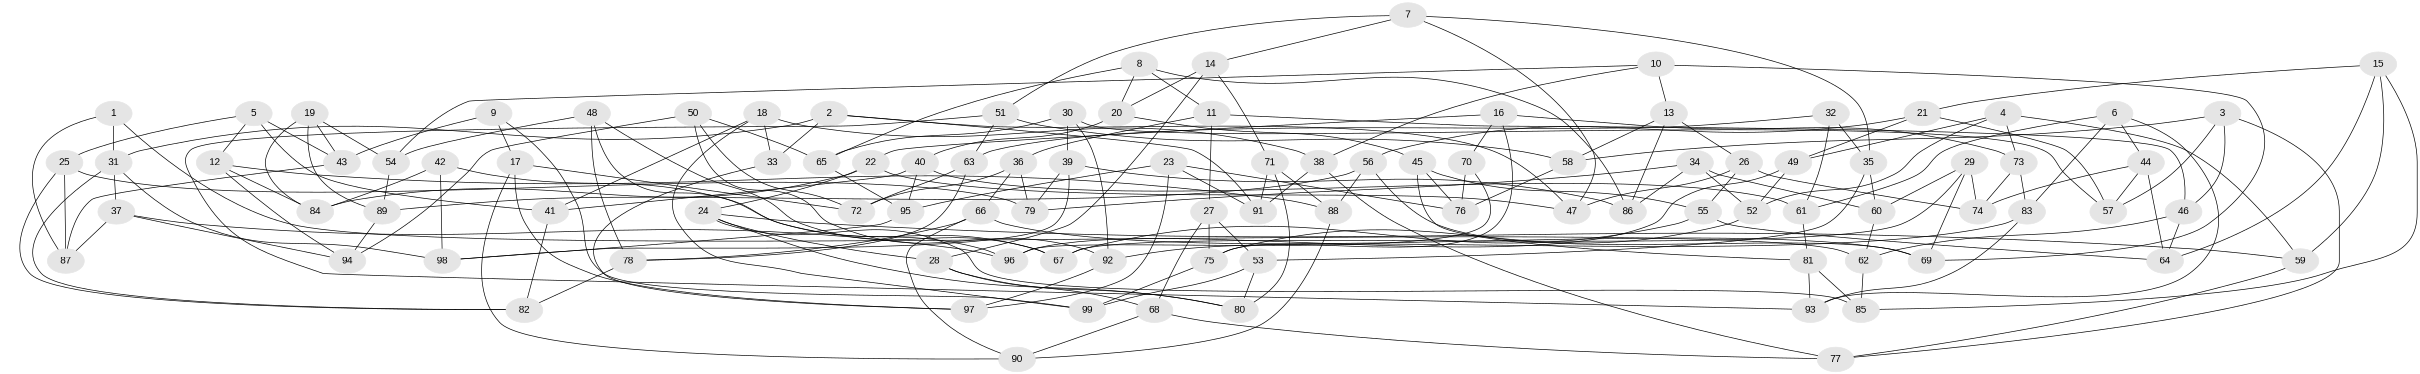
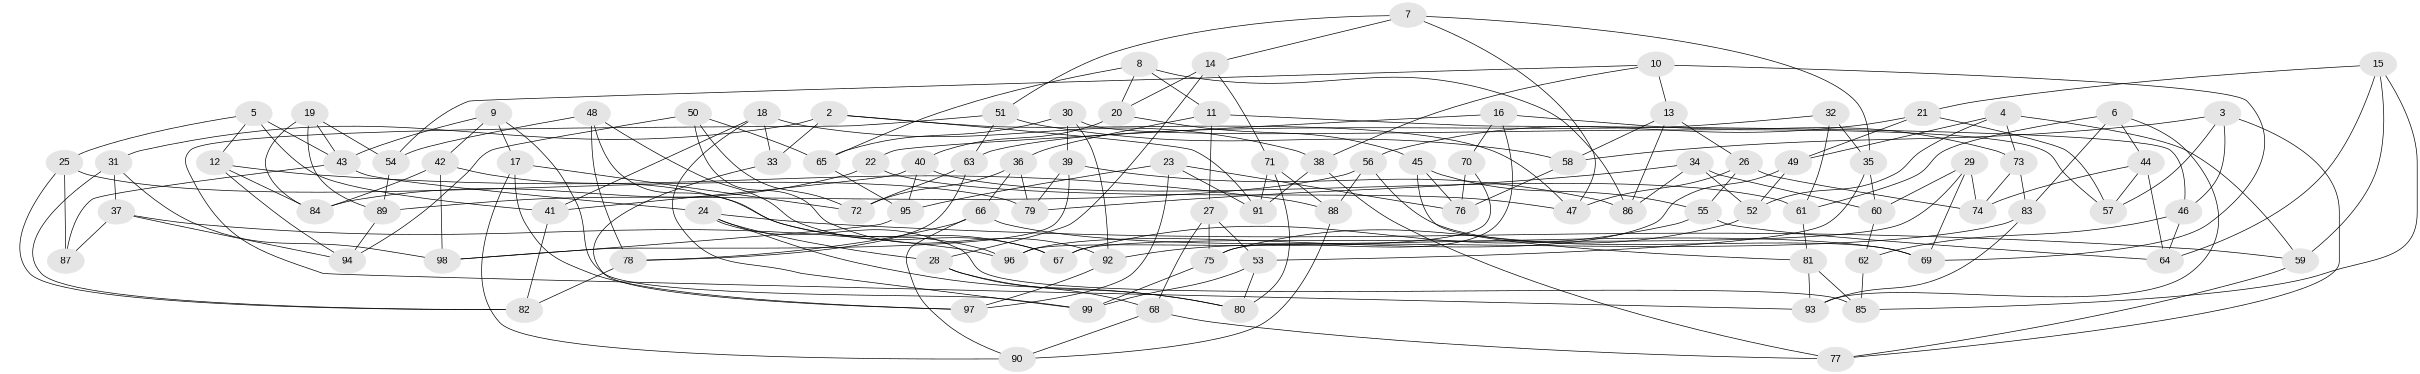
node "1": removed
edge "9" -- "42": added
edge "22" -- "24": now "43" -- "24"
